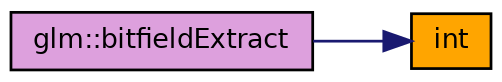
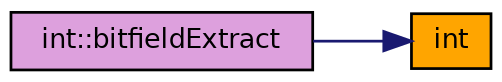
node "glm::bitfieldExtract": label "glm::bitfieldExtract" -> "int::bitfieldExtract"
